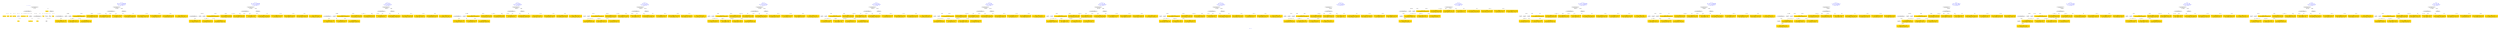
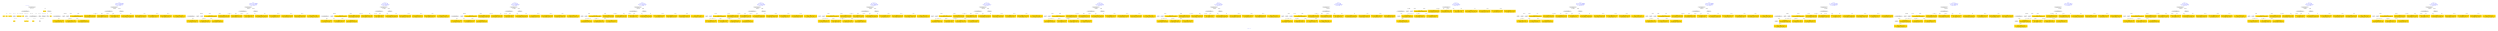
node "Description": fillcolor gold -> lightgray
node "Date": removed
